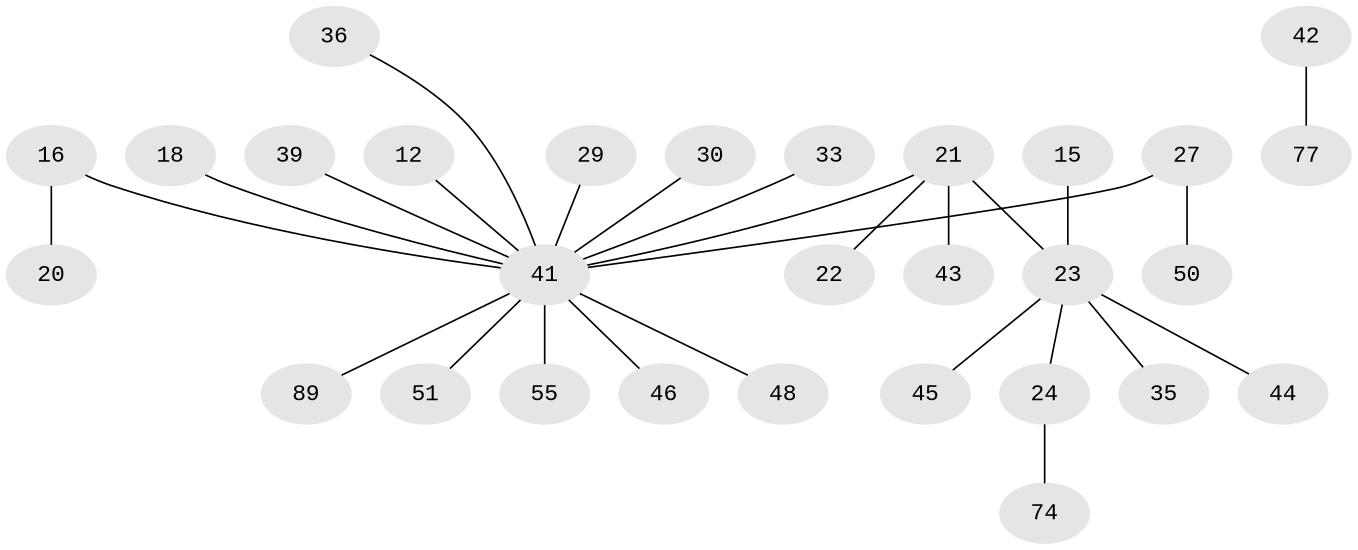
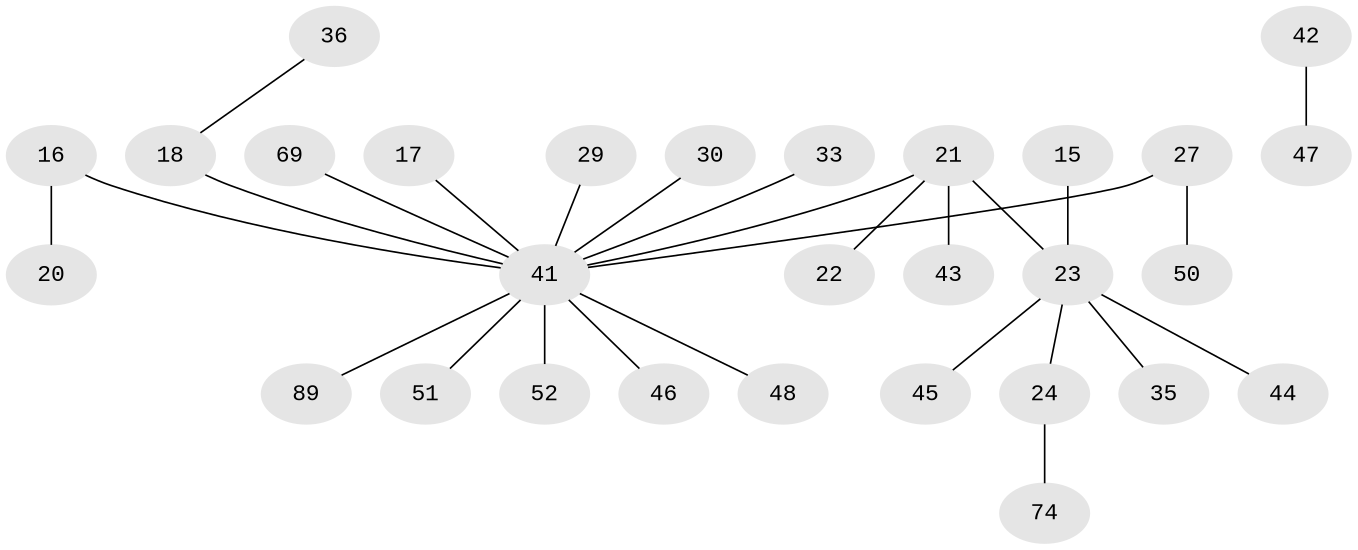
edge "36" -- "41": now "36" -- "18"
node "39": label "39" -> "69"
node "12": label "12" -> "17"
node "77": label "77" -> "47"
node "55": label "55" -> "52"
